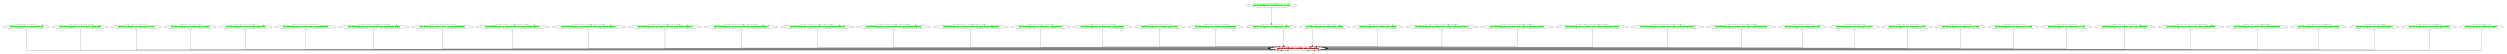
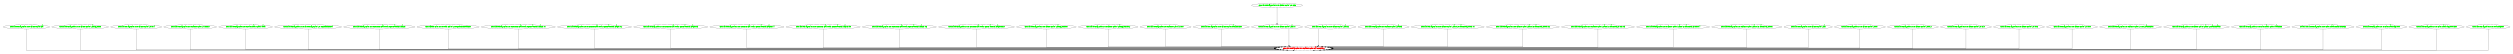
node "com.shutterfly.colorsure.tools.ColorSureCmdLineTool": label "com.shutterfly.colorsure.tools.ColorSureCmdLineTool" -> "com.shutterfly.colorsure.shutterfly.ColorSureCmdLineTool"
node "com.shutterfly.colorsure.commercial.com.GenerateNewPaper": label "com.shutterfly.colorsure.commercial.com.GenerateNewPaper" -> "com.shutterfly.colorsure.commercial.tools.GenerateNewPaper"
node "com.shutterfly.colorsure.colormath.StreamInterpreter": label "com.shutterfly.colorsure.colormath.StreamInterpreter" -> "com.shutterfly.colorsure.colormath.ColorMathTest"
node "com.shutterfly.colorsure.colormath.ReferenceOp": label "com.shutterfly.colorsure.colormath.ReferenceOp" -> "colorsure.shutterfly.colorsure.colormath.ReferenceOp"
node "com.shutterfly.colormath.tools.Report": label "com.shutterfly.colormath.tools.Report" -> "com.shutterfly.colorsure.tools.Report"
